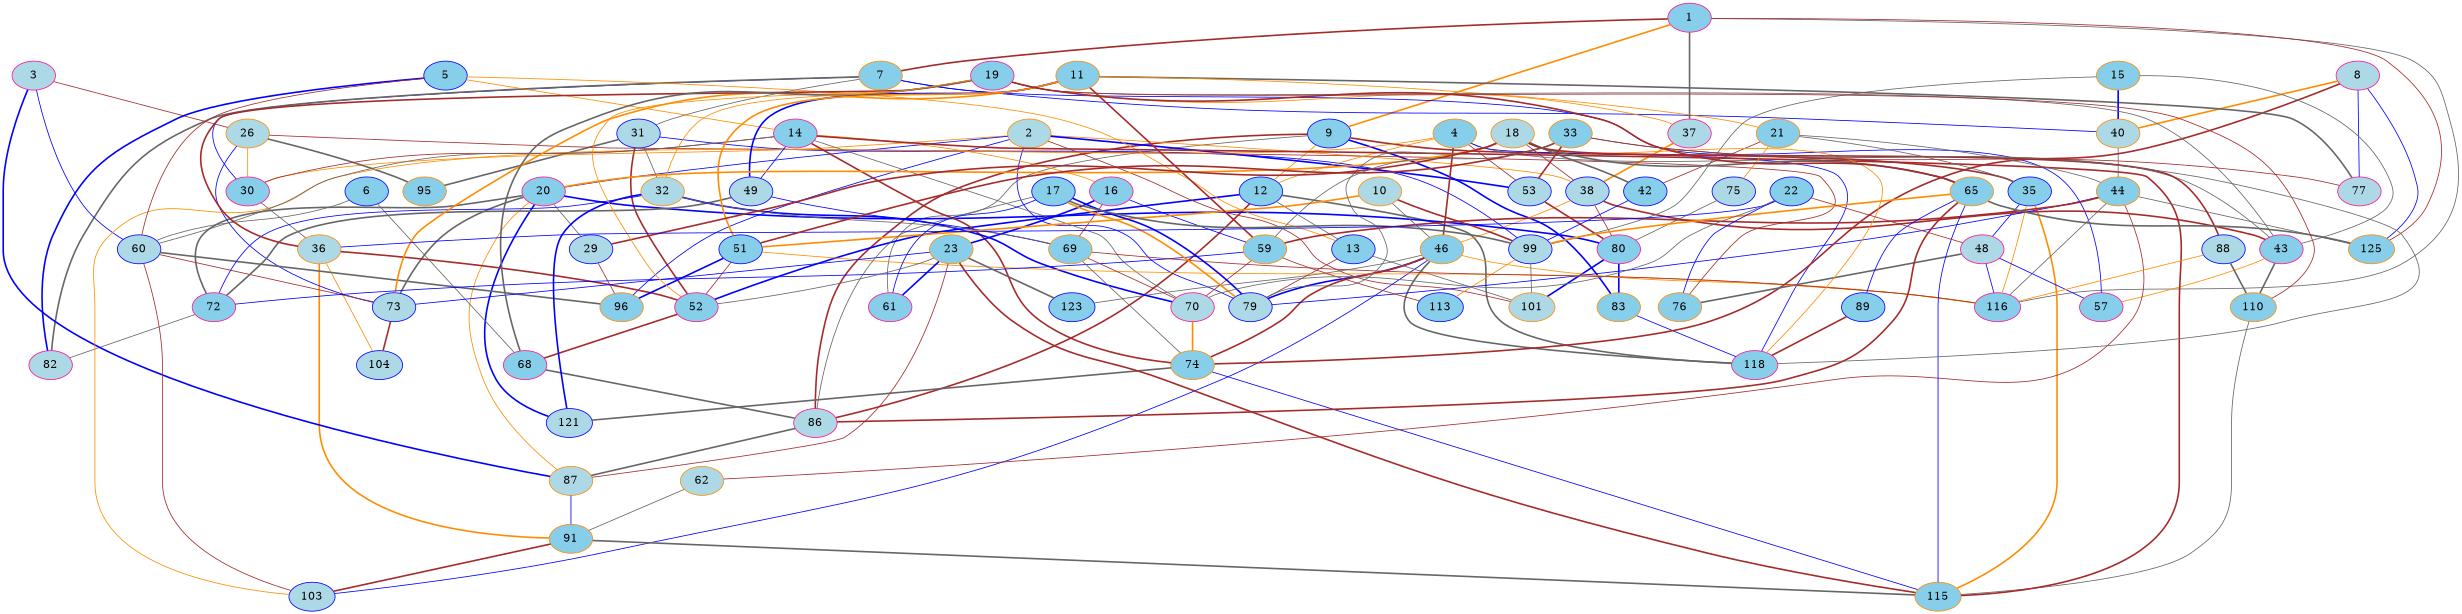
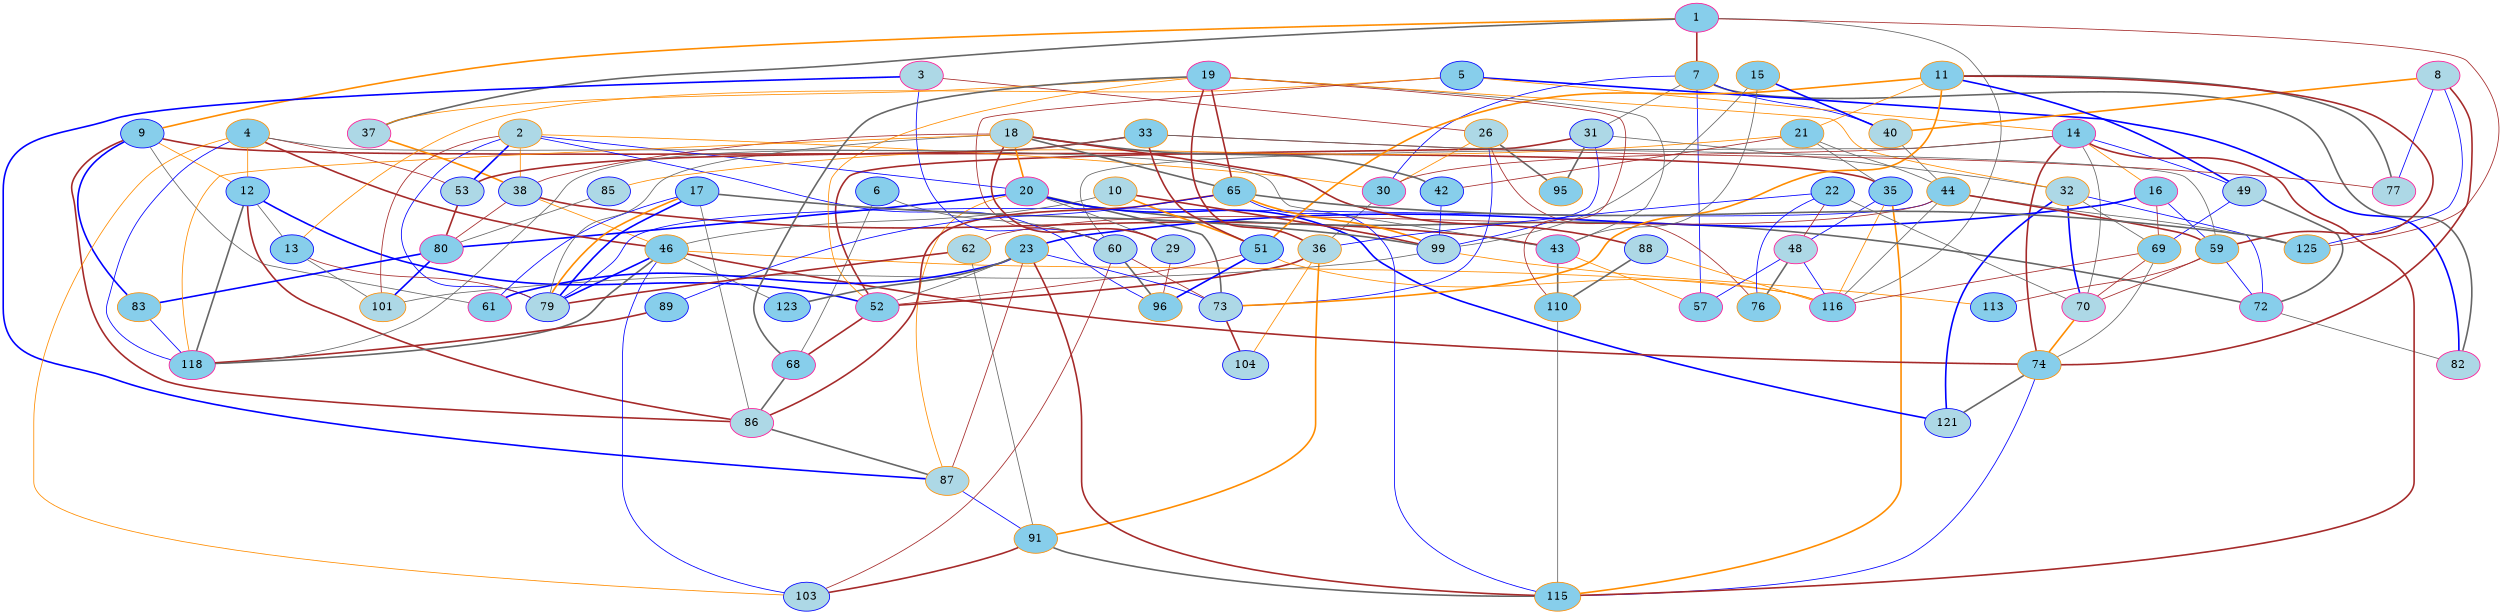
node "75": label "75" -> "85"
edge "62" -- "79": added
